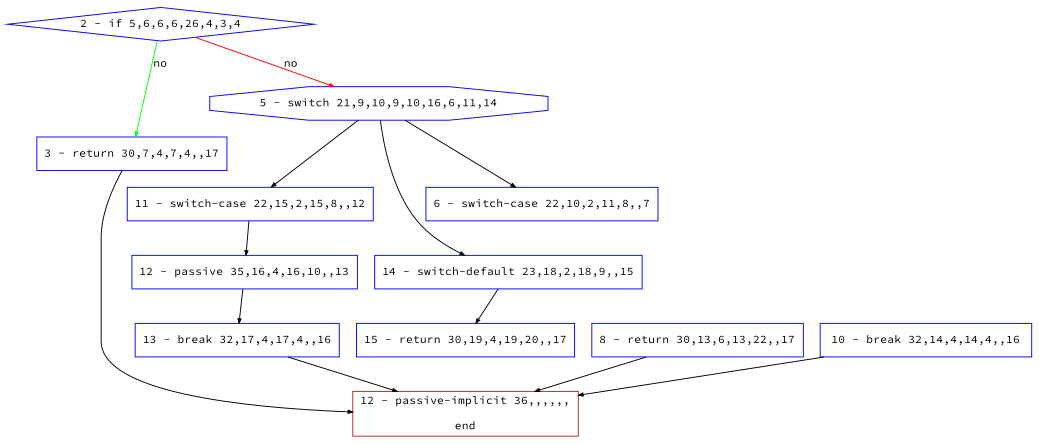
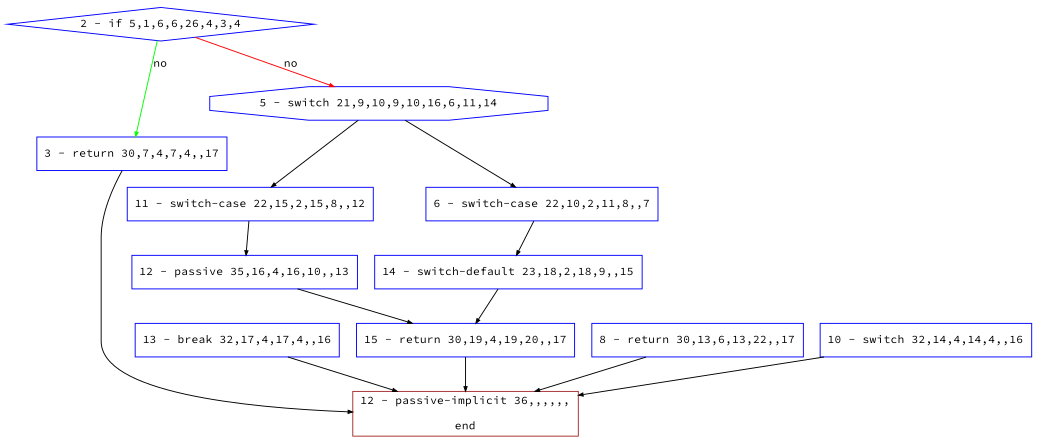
node "2 - if 5,6,6,6,26,4,3,4": label "2 - if 5,6,6,6,26,4,3,4" -> "2 - if 5,1,6,6,26,4,3,4"
edge "5 - switch 21,9,10,9,10,16,6,11,14" -> "14 - switch-default 23,18,2,18,9,,15": now "6 - switch-case 22,10,2,11,8,,7" -> "14 - switch-default 23,18,2,18,9,,15"
edge "12 - passive 35,16,4,16,10,,13" -> "13 - break 32,17,4,17,4,,16": now "12 - passive 35,16,4,16,10,,13" -> "15 - return 30,19,4,19,20,,17"
node "10 - break 32,14,4,14,4,,16": label "10 - break 32,14,4,14,4,,16" -> "10 - switch 32,14,4,14,4,,16"
edge "15 - return 30,19,4,19,20,,17" -> "12 - passive-implicit 36,,,,,, end": added
